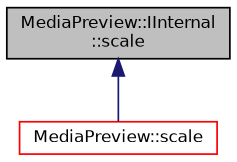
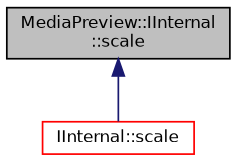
node "MediaPreview::scale": label "MediaPreview::scale" -> "IInternal::scale"
